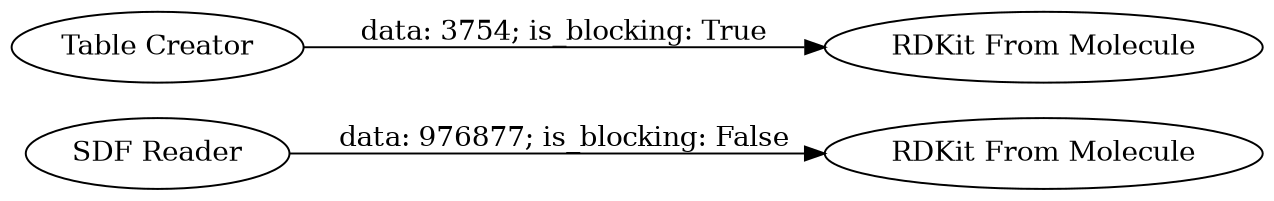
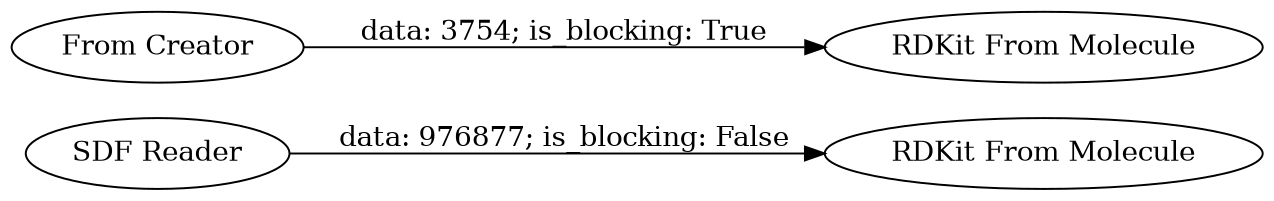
node "Table Creator": label "Table Creator" -> "From Creator"
